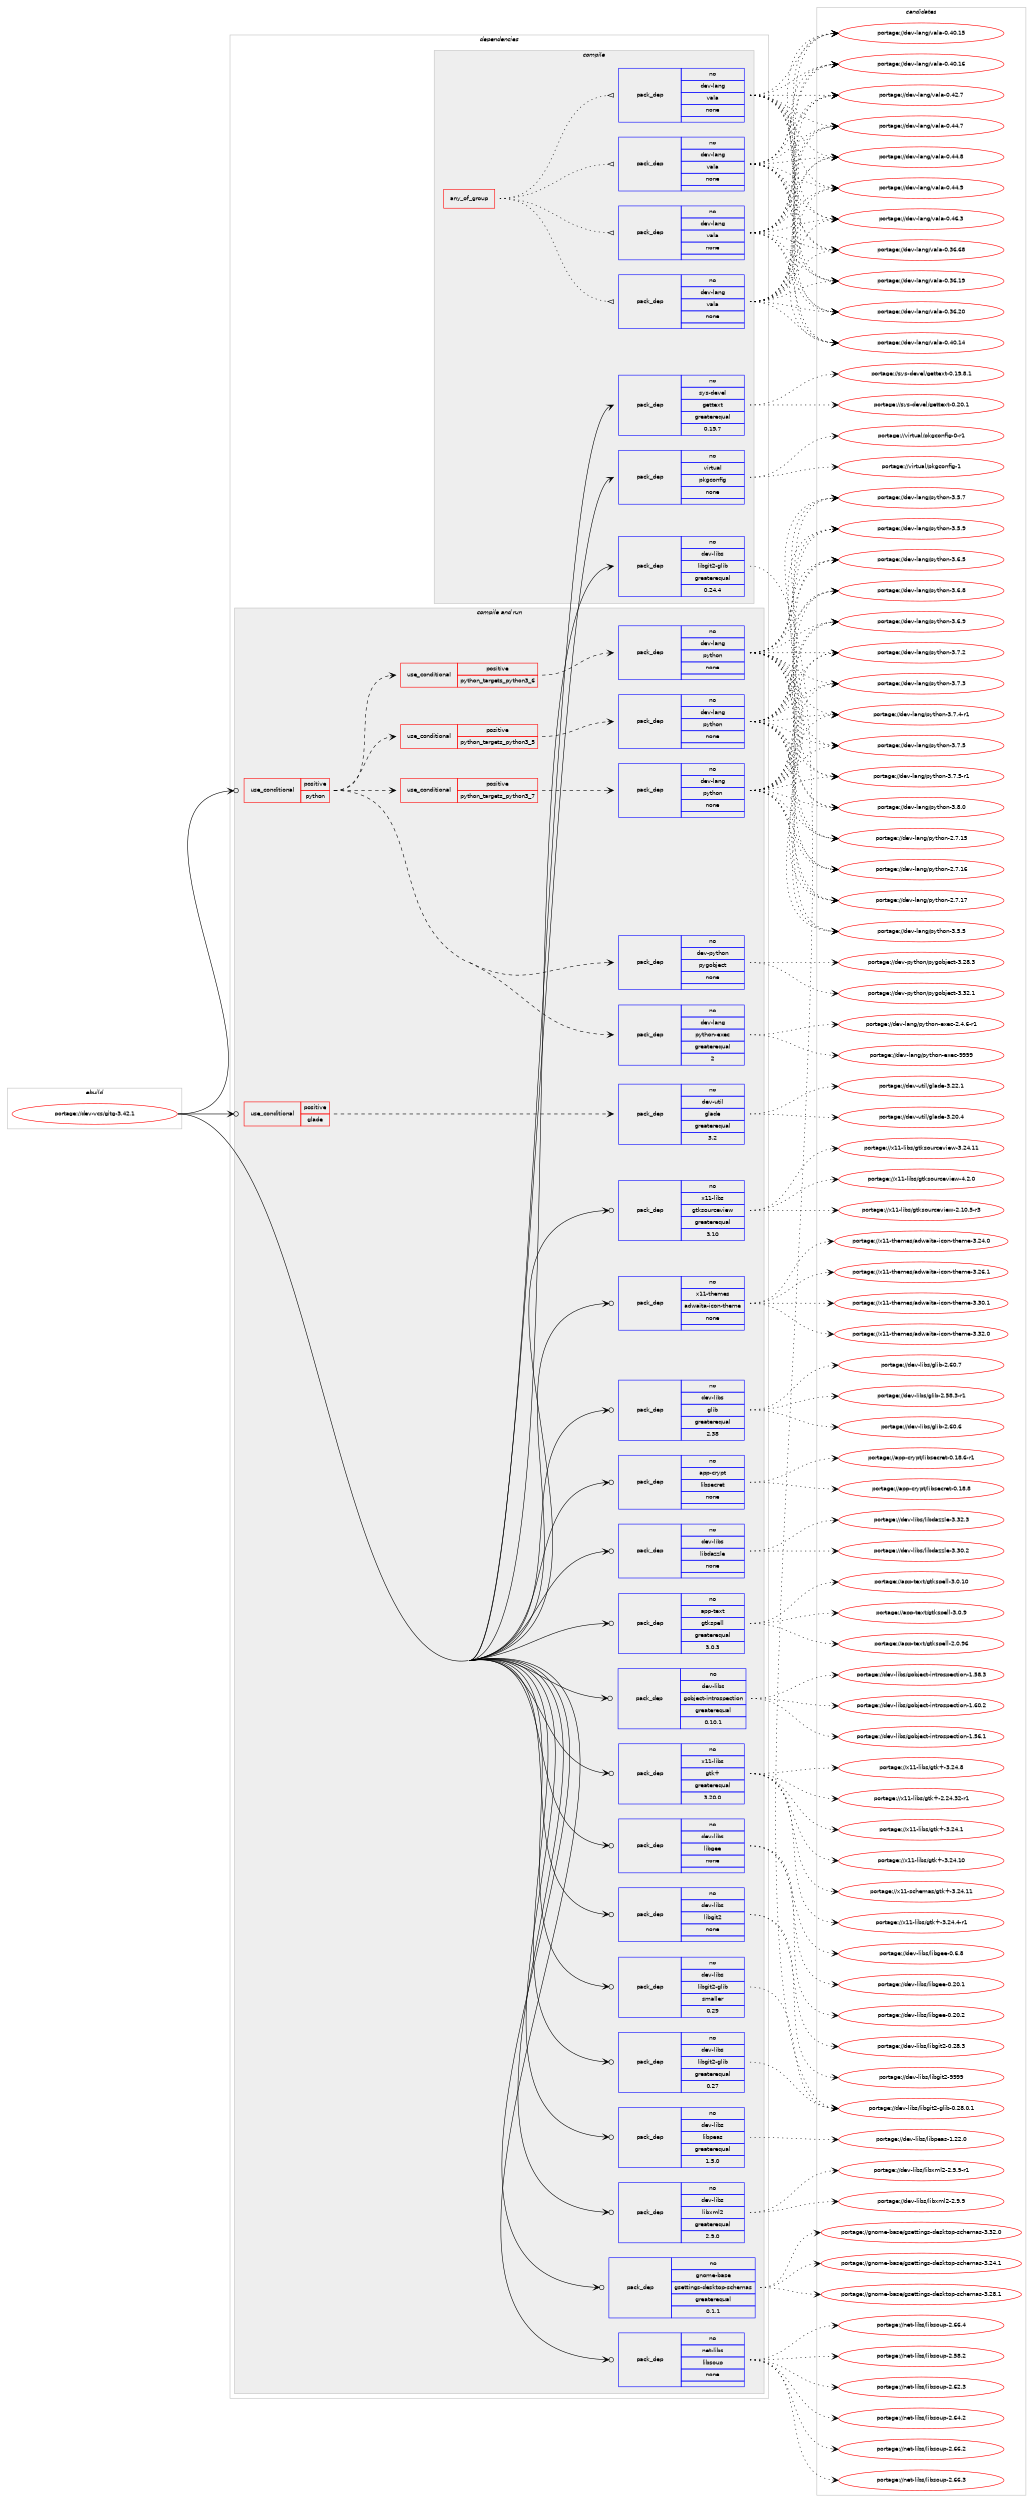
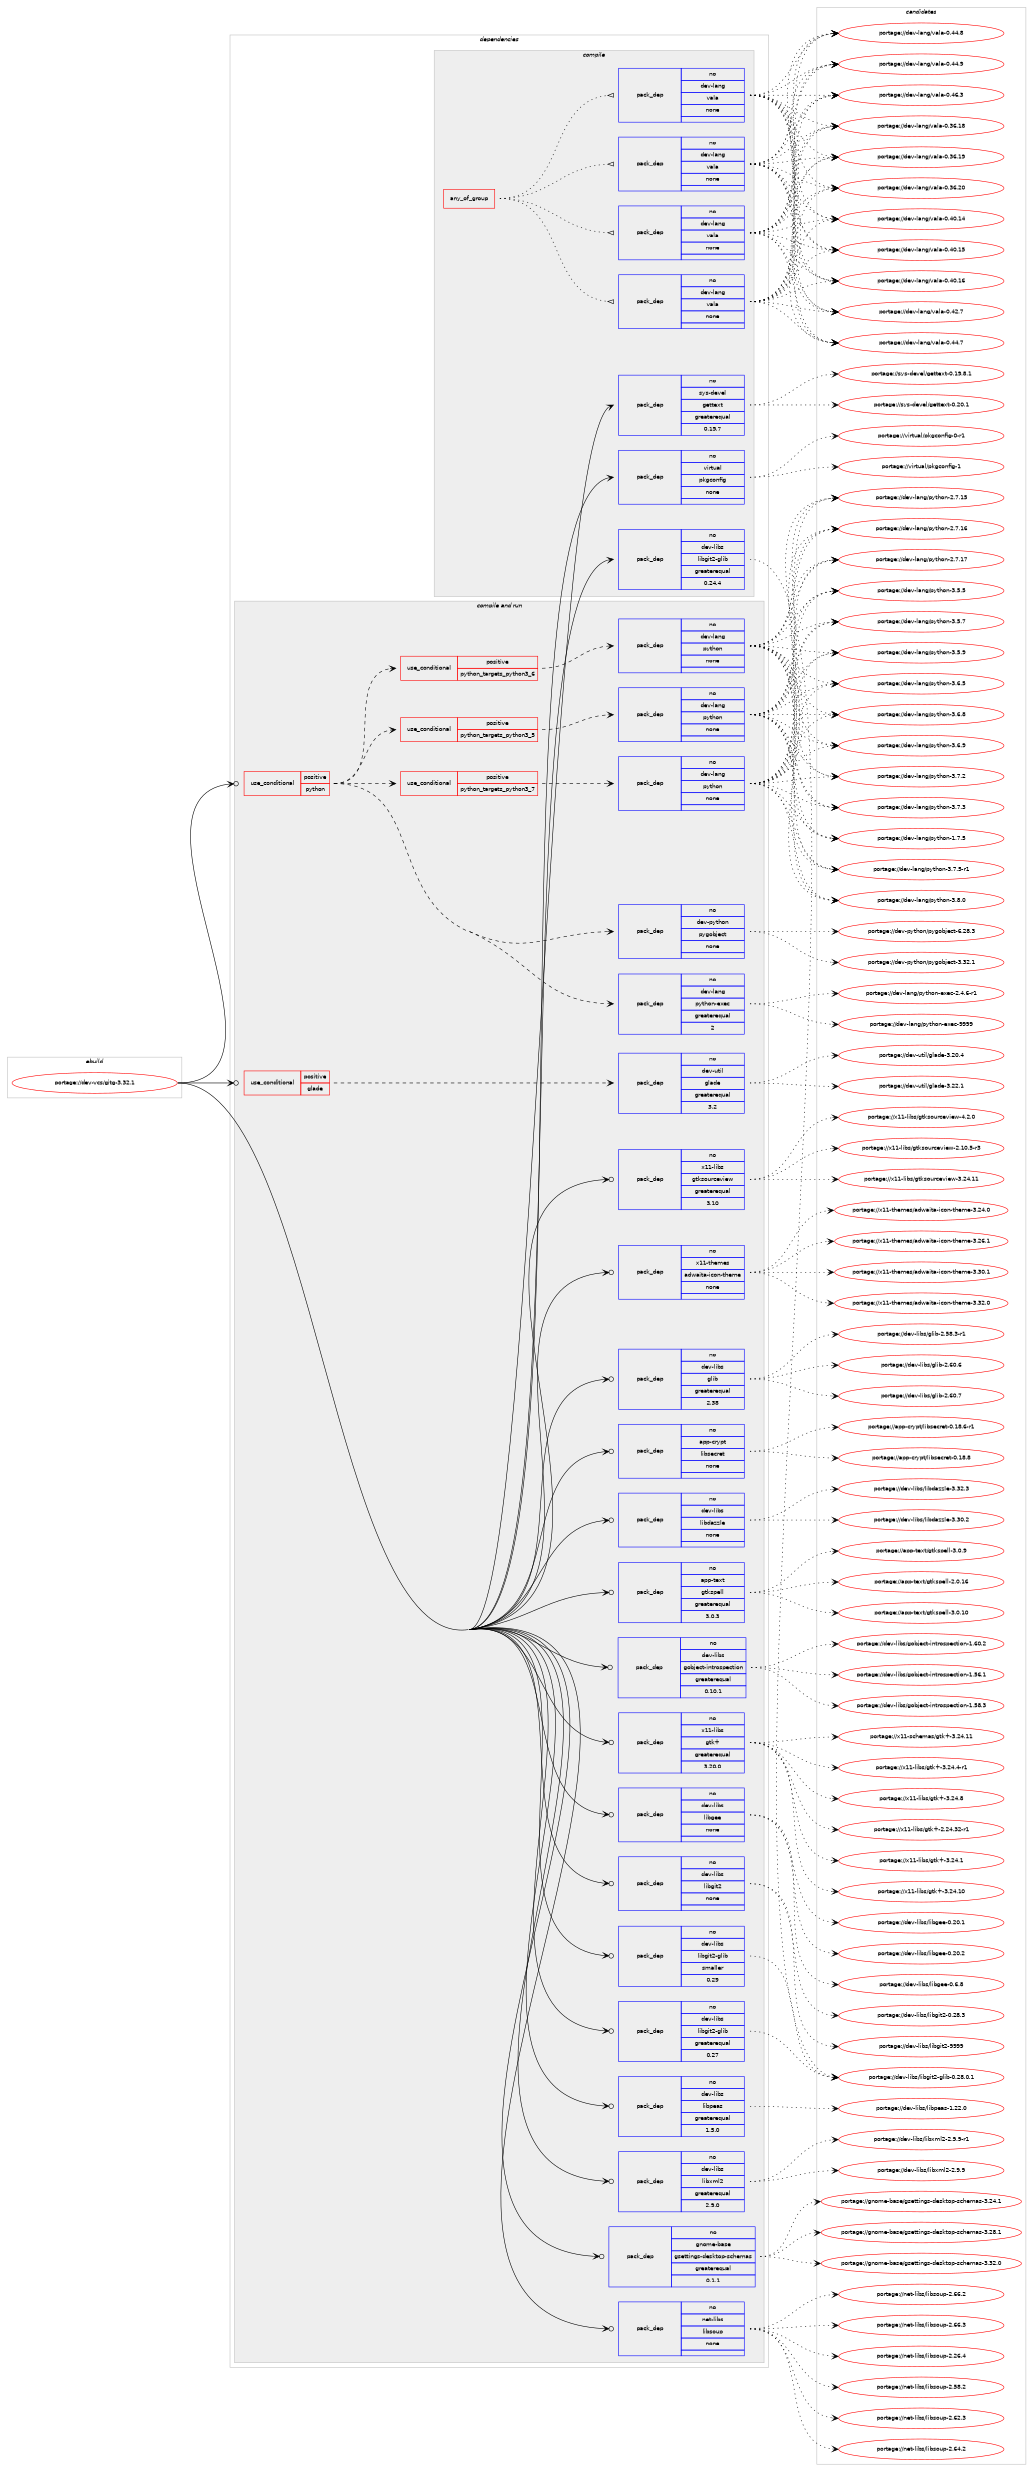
node "portage://dev-lang/vala-0.36.68": label "portage://dev-lang/vala-0.36.68" -> "portage://dev-lang/vala-0.36.18"
node "portage://dev-lang/python-3.7.4-r1": removed
node "portage://dev-lang/python-3.7.5": label "portage://dev-lang/python-3.7.5" -> "portage://dev-lang/python-1.7.5"
node "portage://dev-python/pygobject-3.28.3": label "portage://dev-python/pygobject-3.28.3" -> "portage://dev-python/pygobject-6.28.3"
node "portage://dev-vcs/gitg-3.42.1": label "portage://dev-vcs/gitg-3.42.1" -> "portage://dev-vcs/gitg-3.32.1"
node "portage://app-text/gtkspell-2.0.96": label "portage://app-text/gtkspell-2.0.96" -> "portage://app-text/gtkspell-2.0.16"
node "portage://net-libs/libsoup-2.66.4": label "portage://net-libs/libsoup-2.66.4" -> "portage://net-libs/libsoup-2.26.4"
